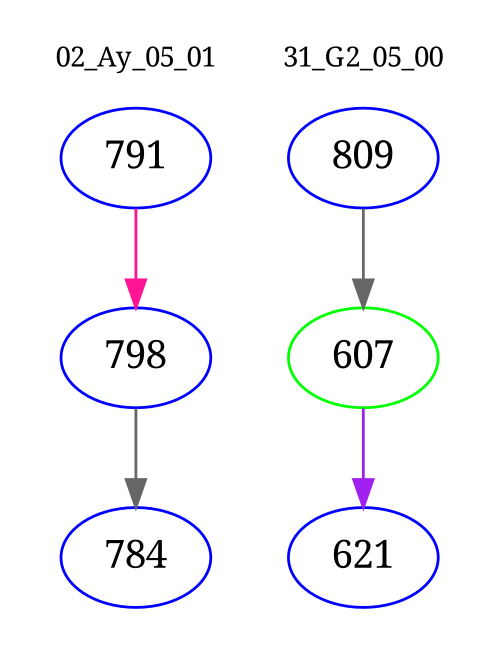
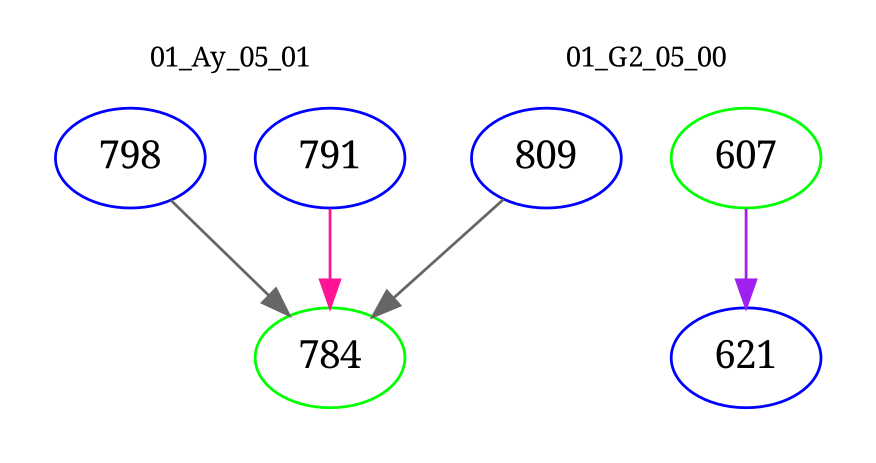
cluster "02_Ay_05_01": label "02_Ay_05_01" -> "01_Ay_05_01"
cluster "31_G2_05_00": label "31_G2_05_00" -> "01_G2_05_00"
edge "791" -> "798": now "791" -> "784"
edge "809" -> "607": now "809" -> "784"
node "784": color blue -> green
